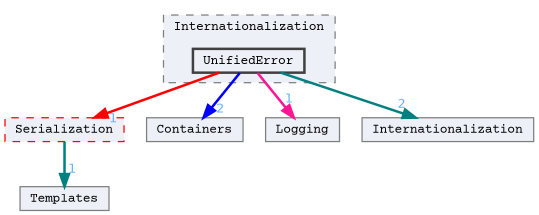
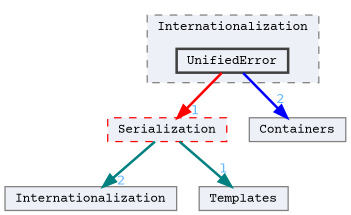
edge "UnifiedError" -> "Internationalization": now "Serialization" -> "Internationalization"
node "Logging": removed
